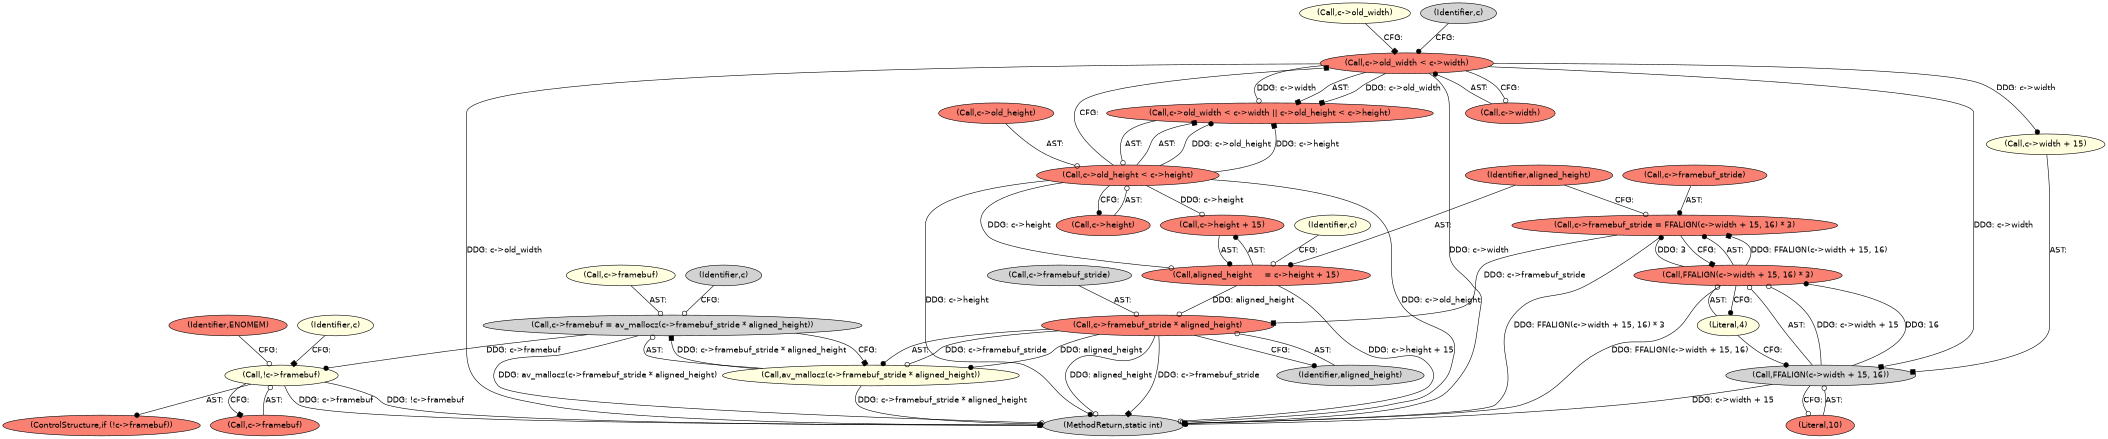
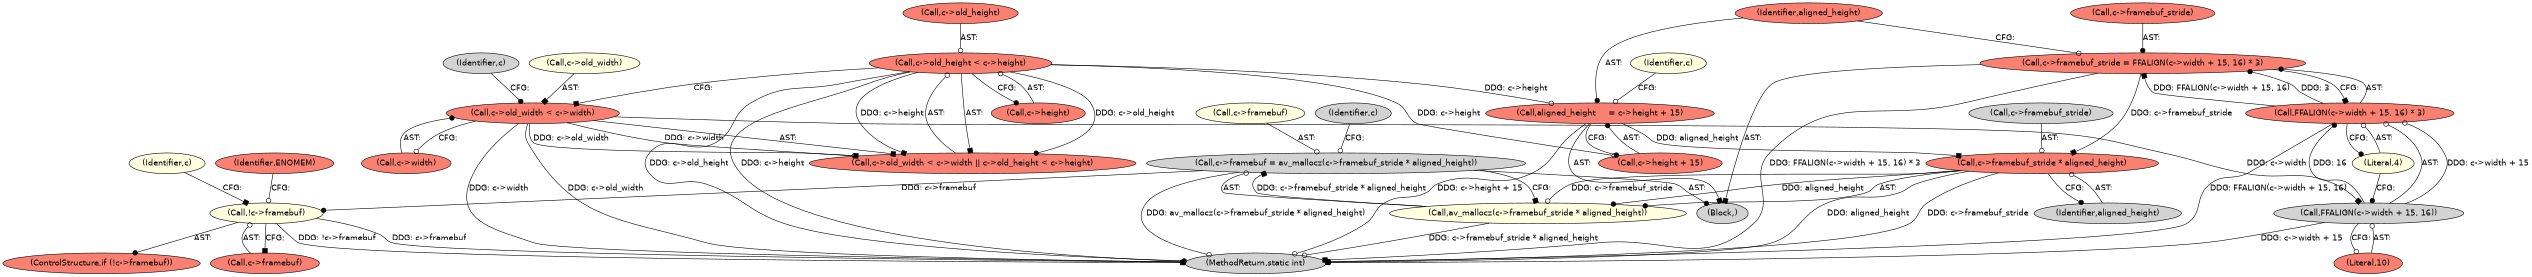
edge "(Call,c->old_width)" -> "(Call,c->old_width < c->width)": label "CFG: " -> "AST: "
node "(Call,c->width + 15)": removed
node "(Block,)": added
edge "(Call,aligned_height     = c->height + 15)" -> "(Call,c->height + 15)": label "AST: " -> "CFG: "
edge "(Call,aligned_height     = c->height + 15)" -> "(Call,c->framebuf_stride * aligned_height)": arrowhead odot -> box
